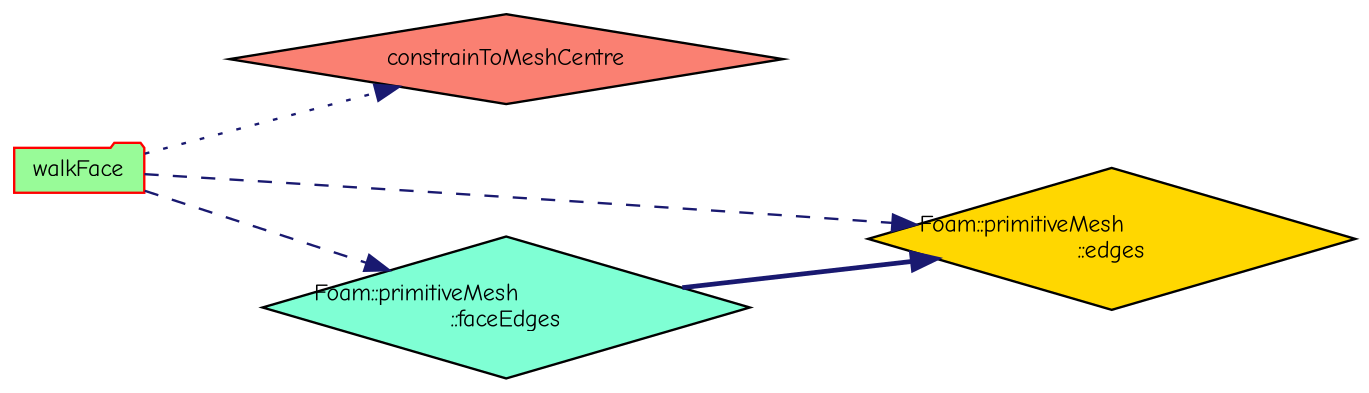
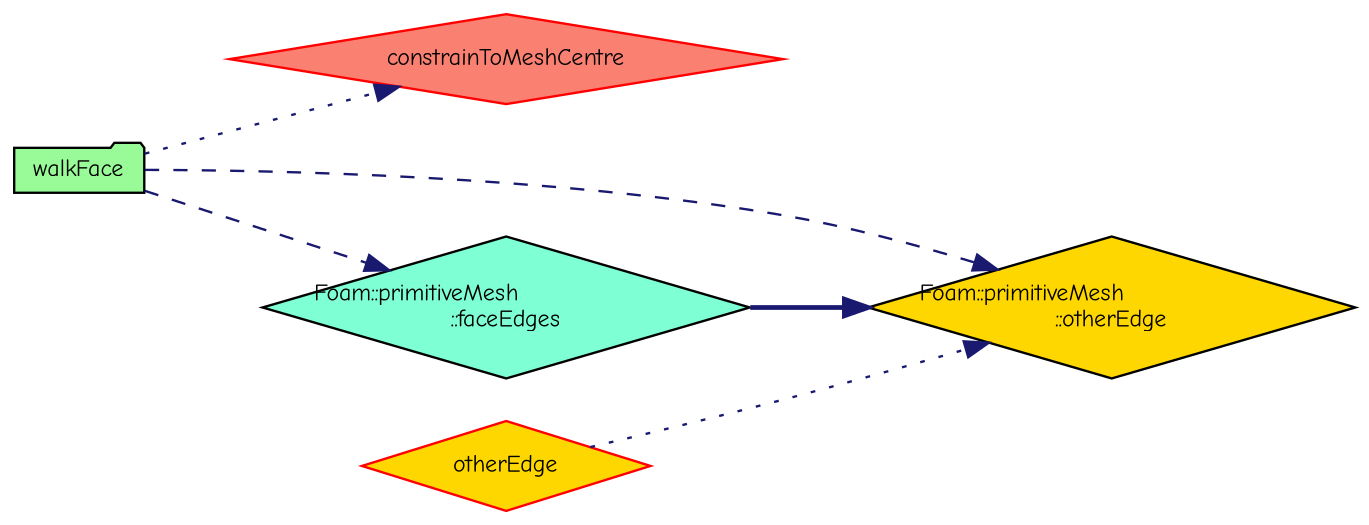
node "constrainToMeshCentre": color black -> red
node "walkFace": color red -> black
node "Foam::primitiveMesh ::edges": label "Foam::primitiveMesh ::edges" -> "Foam::primitiveMesh ::otherEdge"
node "otherEdge": added
